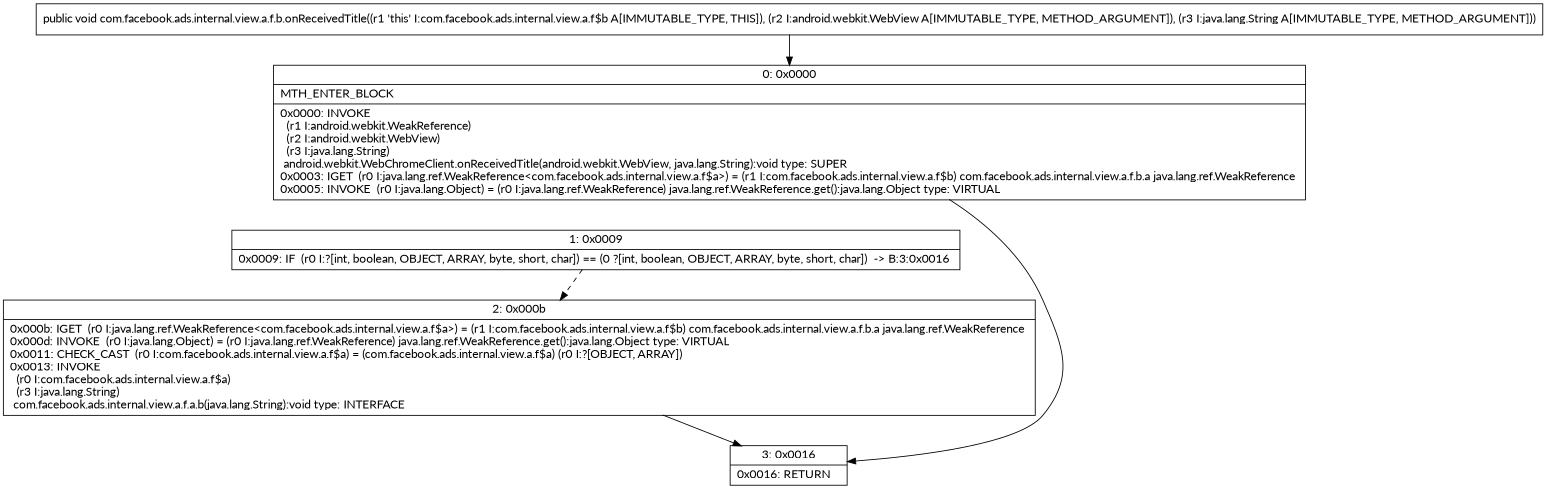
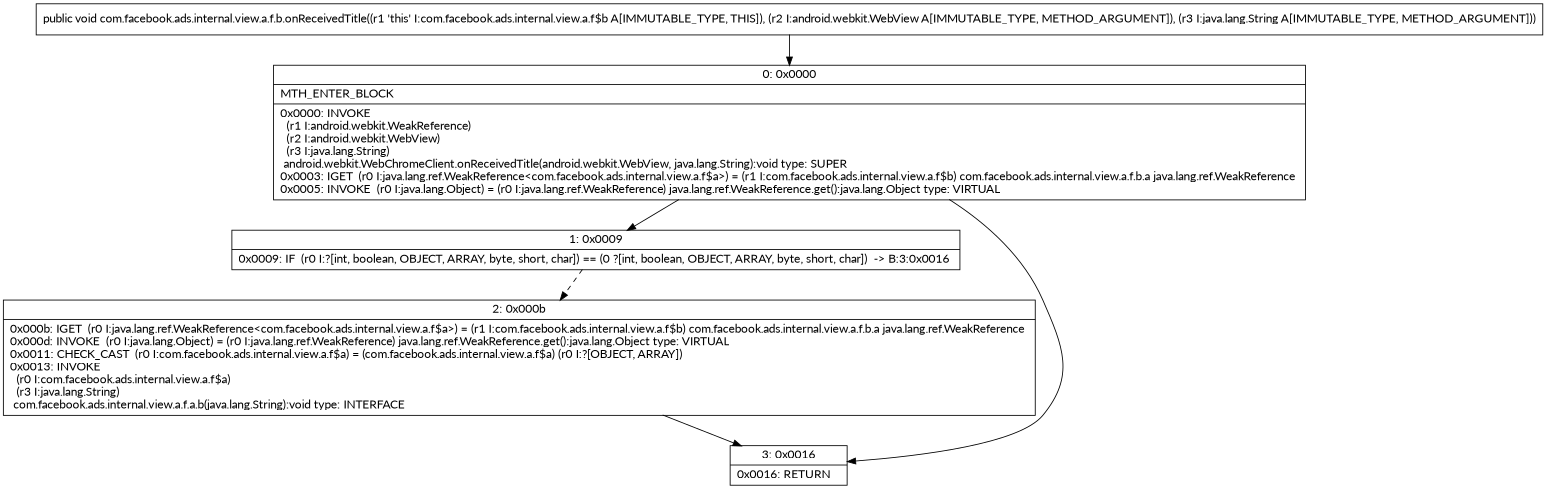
edge "0: 0x0000" -> "1: 0x0009": added
